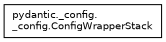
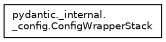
node "pydantic._config. _config.ConfigWrapperStack": label "pydantic._config. _config.ConfigWrapperStack" -> "pydantic._internal. _config.ConfigWrapperStack"
